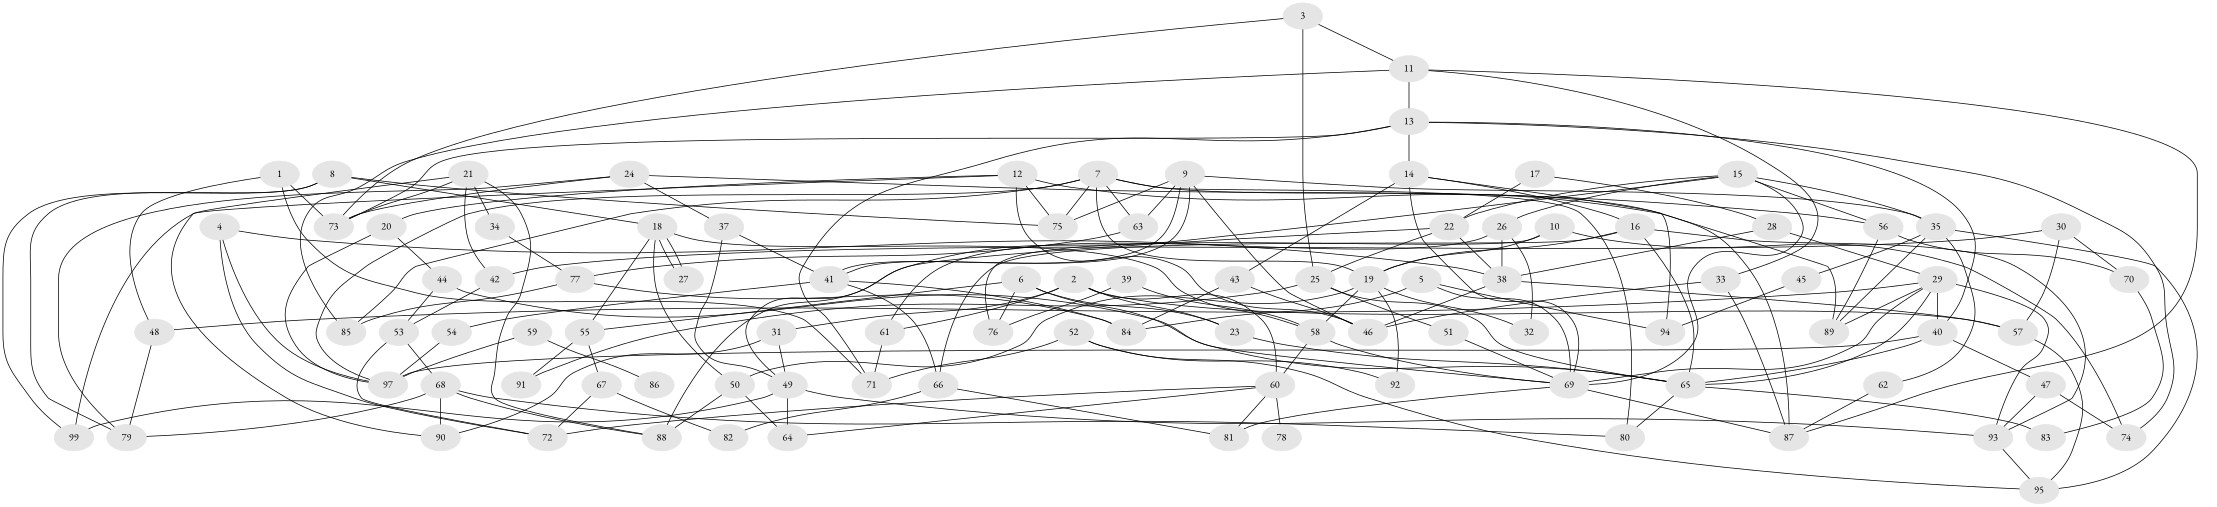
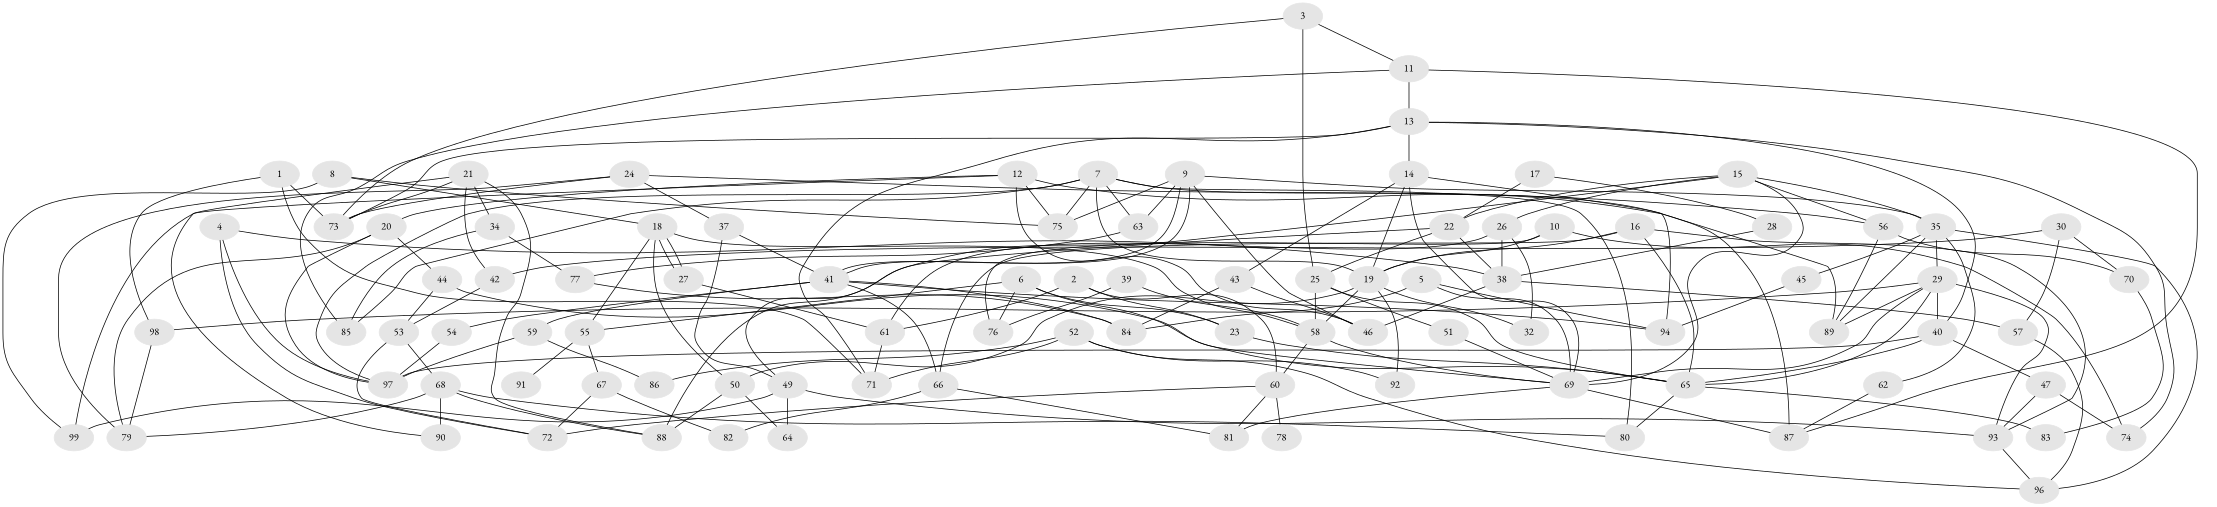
edge "14" -- "16": now "14" -- "19"
edge "8" -- "79": now "20" -- "79"
edge "28" -- "29": now "35" -- "29"
node "33": removed
edge "41" -- "59": added
edge "41" -- "94": added
edge "77" -- "85": now "34" -- "85"
edge "25" -- "91": now "25" -- "58"
edge "27" -- "61": added
edge "2" -- "57": removed
node "48": label "48" -> "98"
node "31": removed
edge "52" -- "86": added
edge "60" -- "64": removed
node "95": label "95" -> "96"
